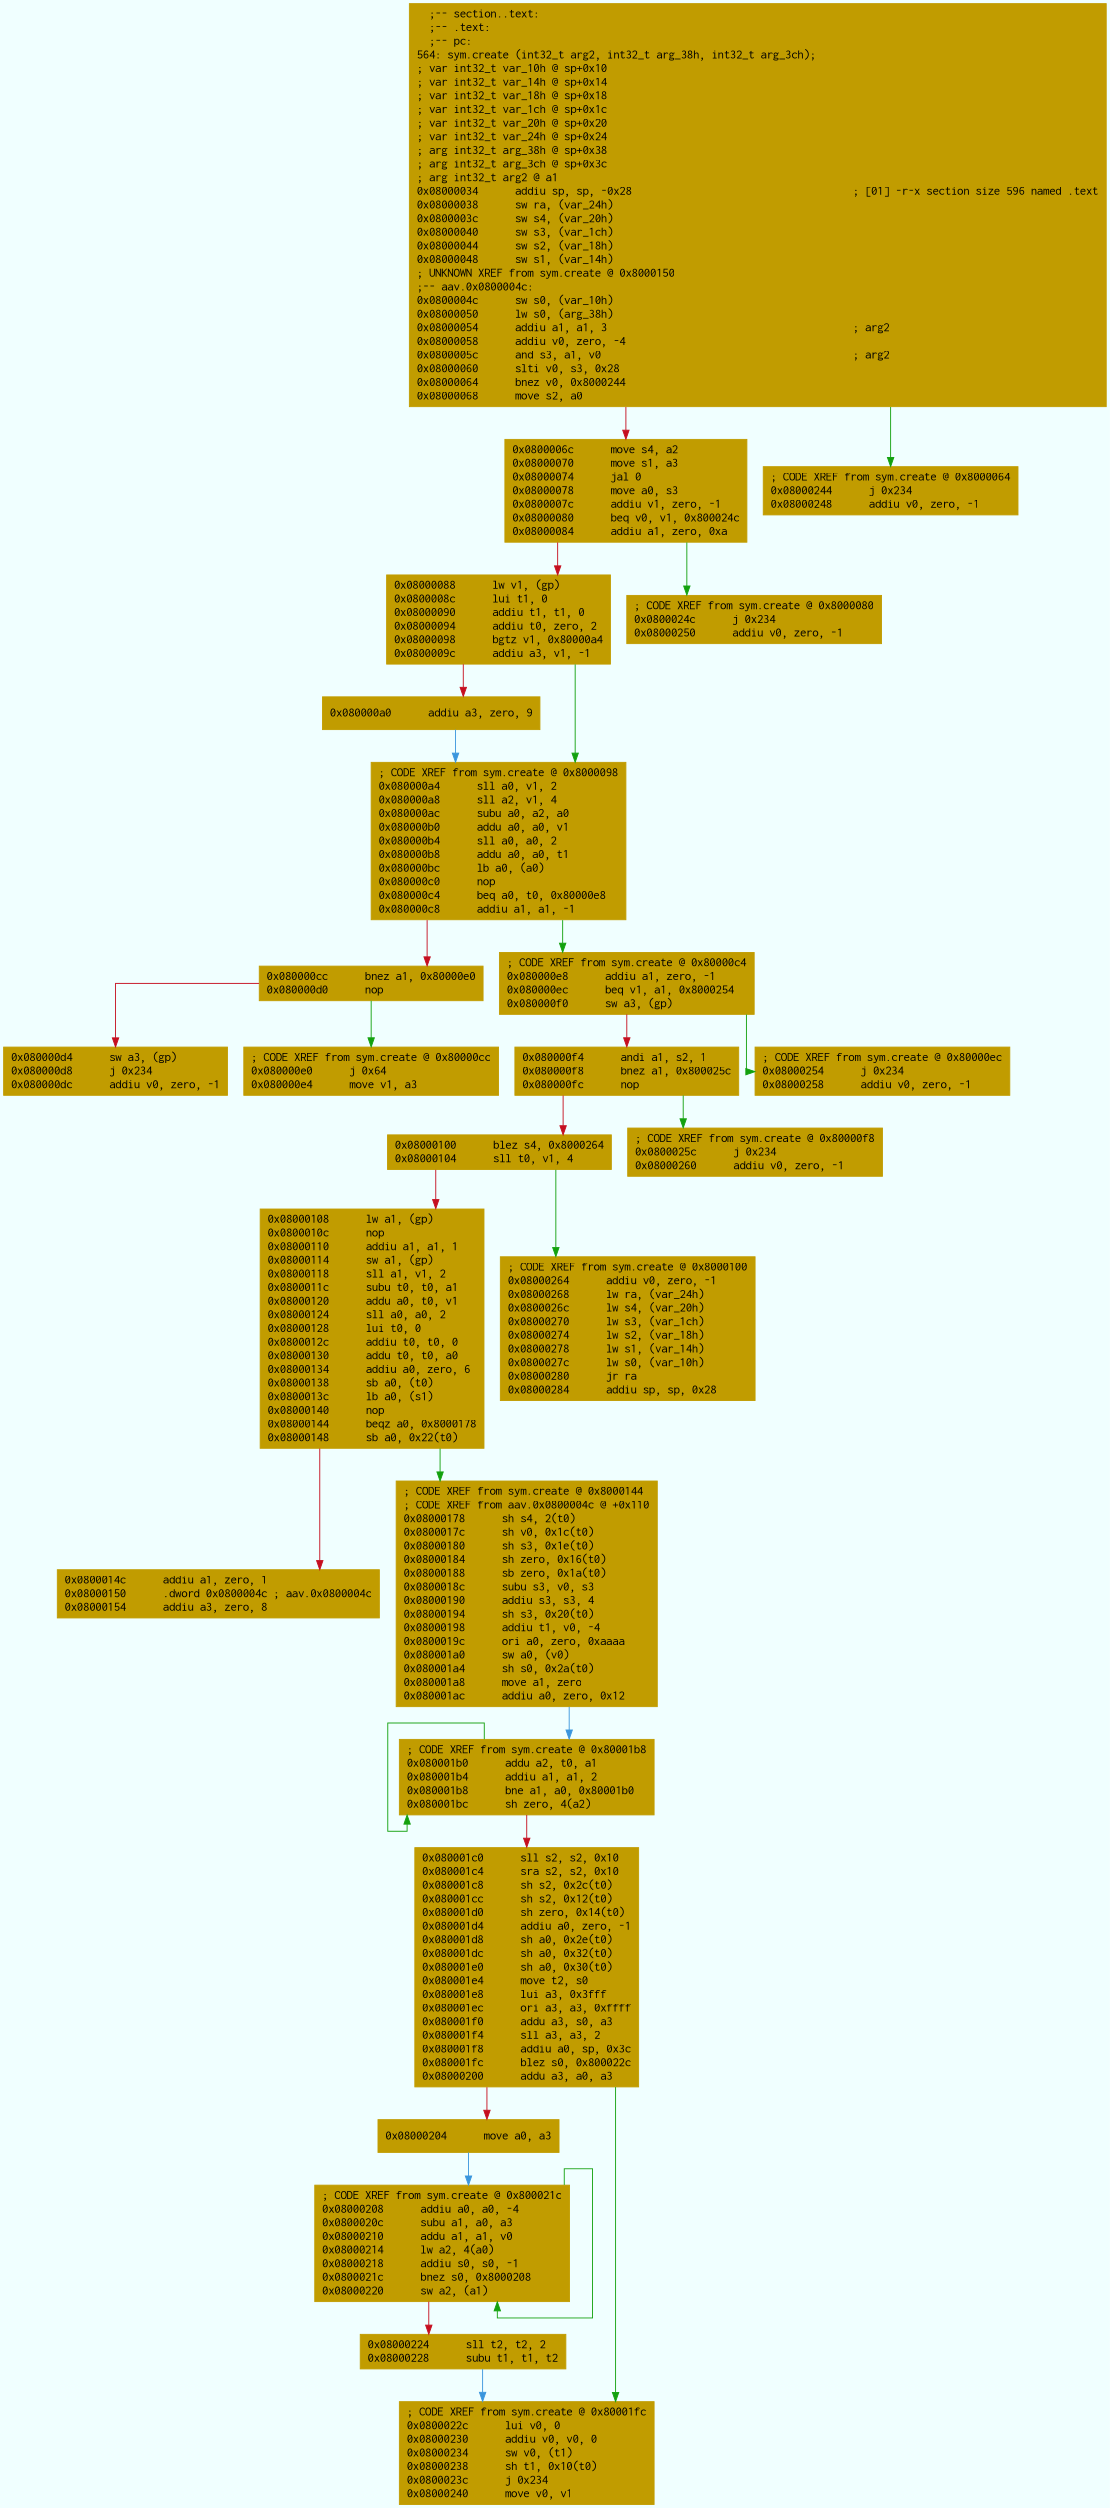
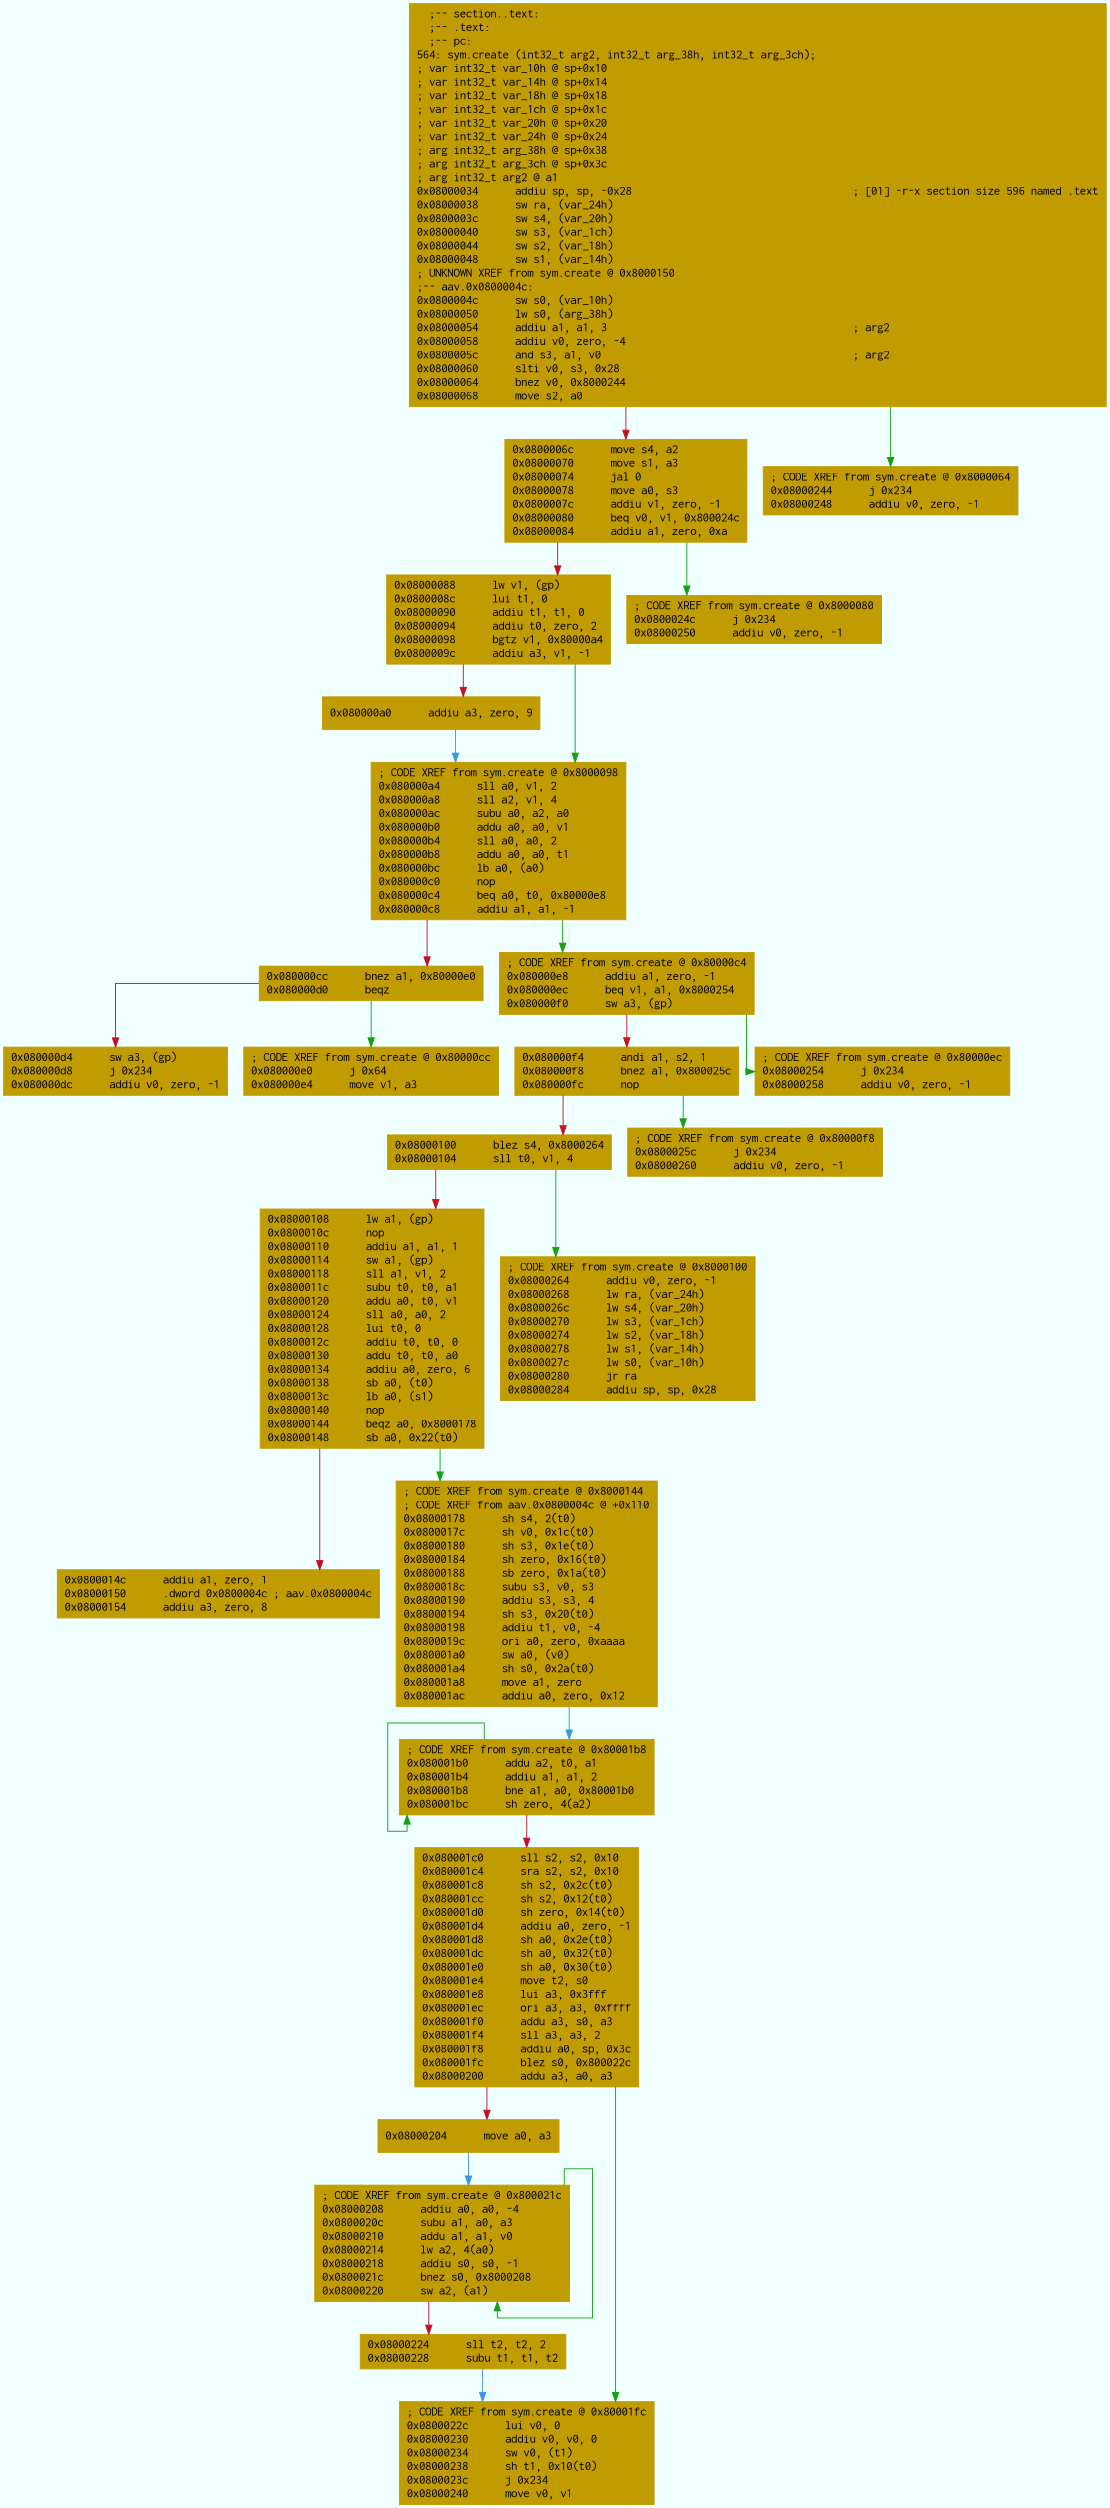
node "0x080000cc      bnez a1, 0x80000e0 0x080000d0      nop": label "0x080000cc      bnez a1, 0x80000e0 0x080000d0      nop" -> "0x080000cc      bnez a1, 0x80000e0 0x080000d0      beqz"
